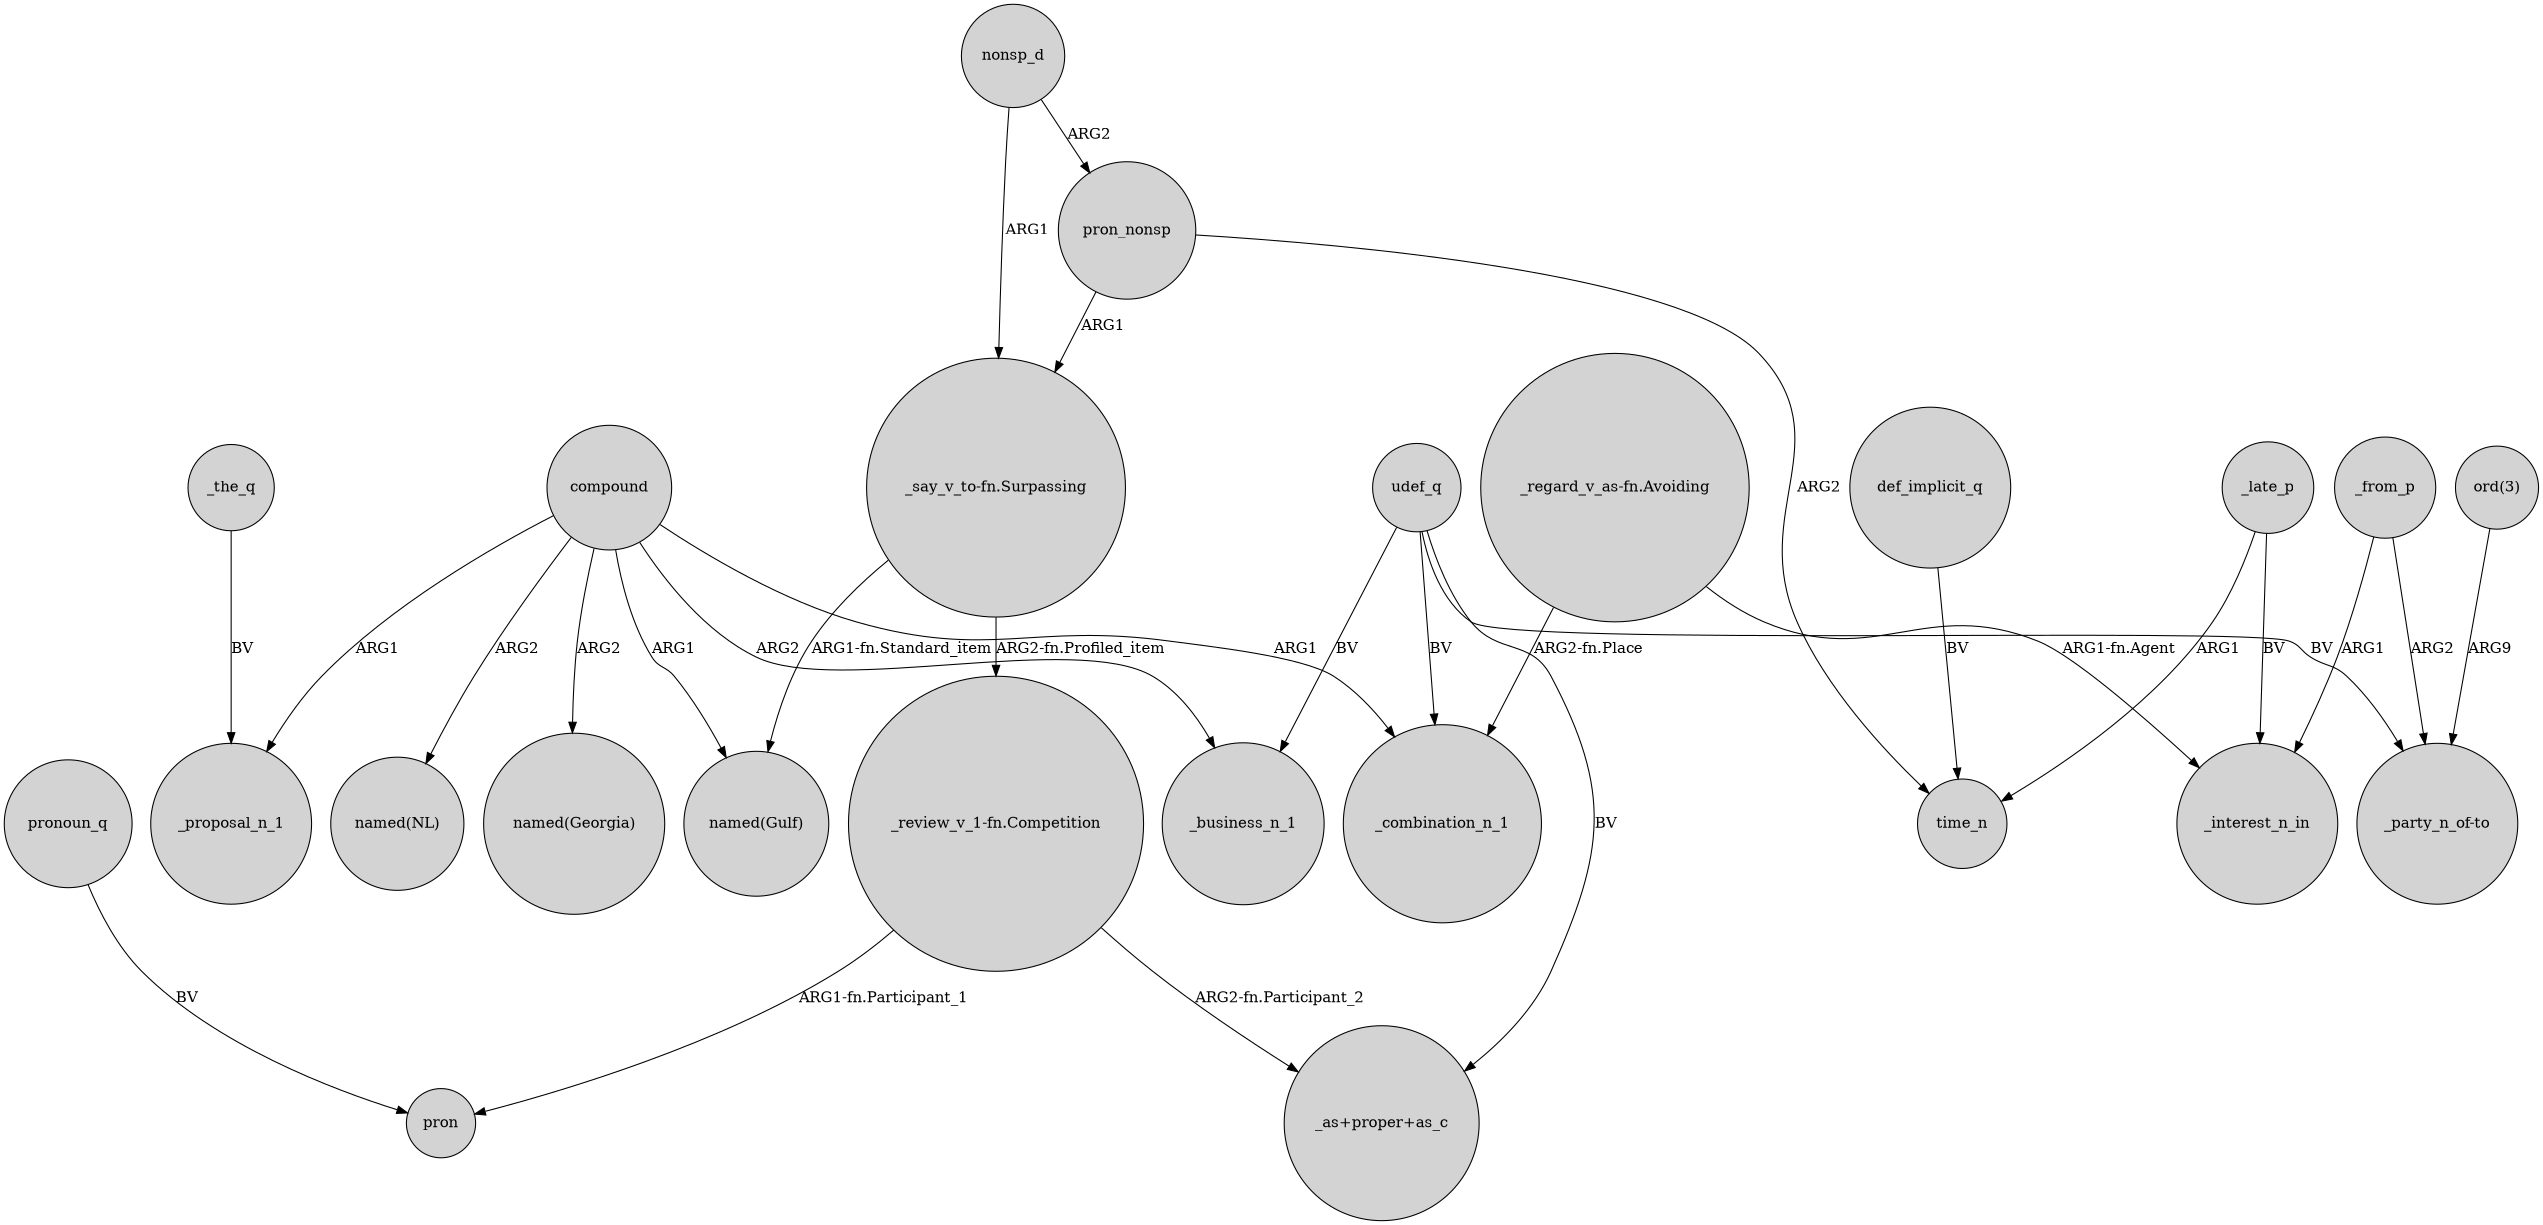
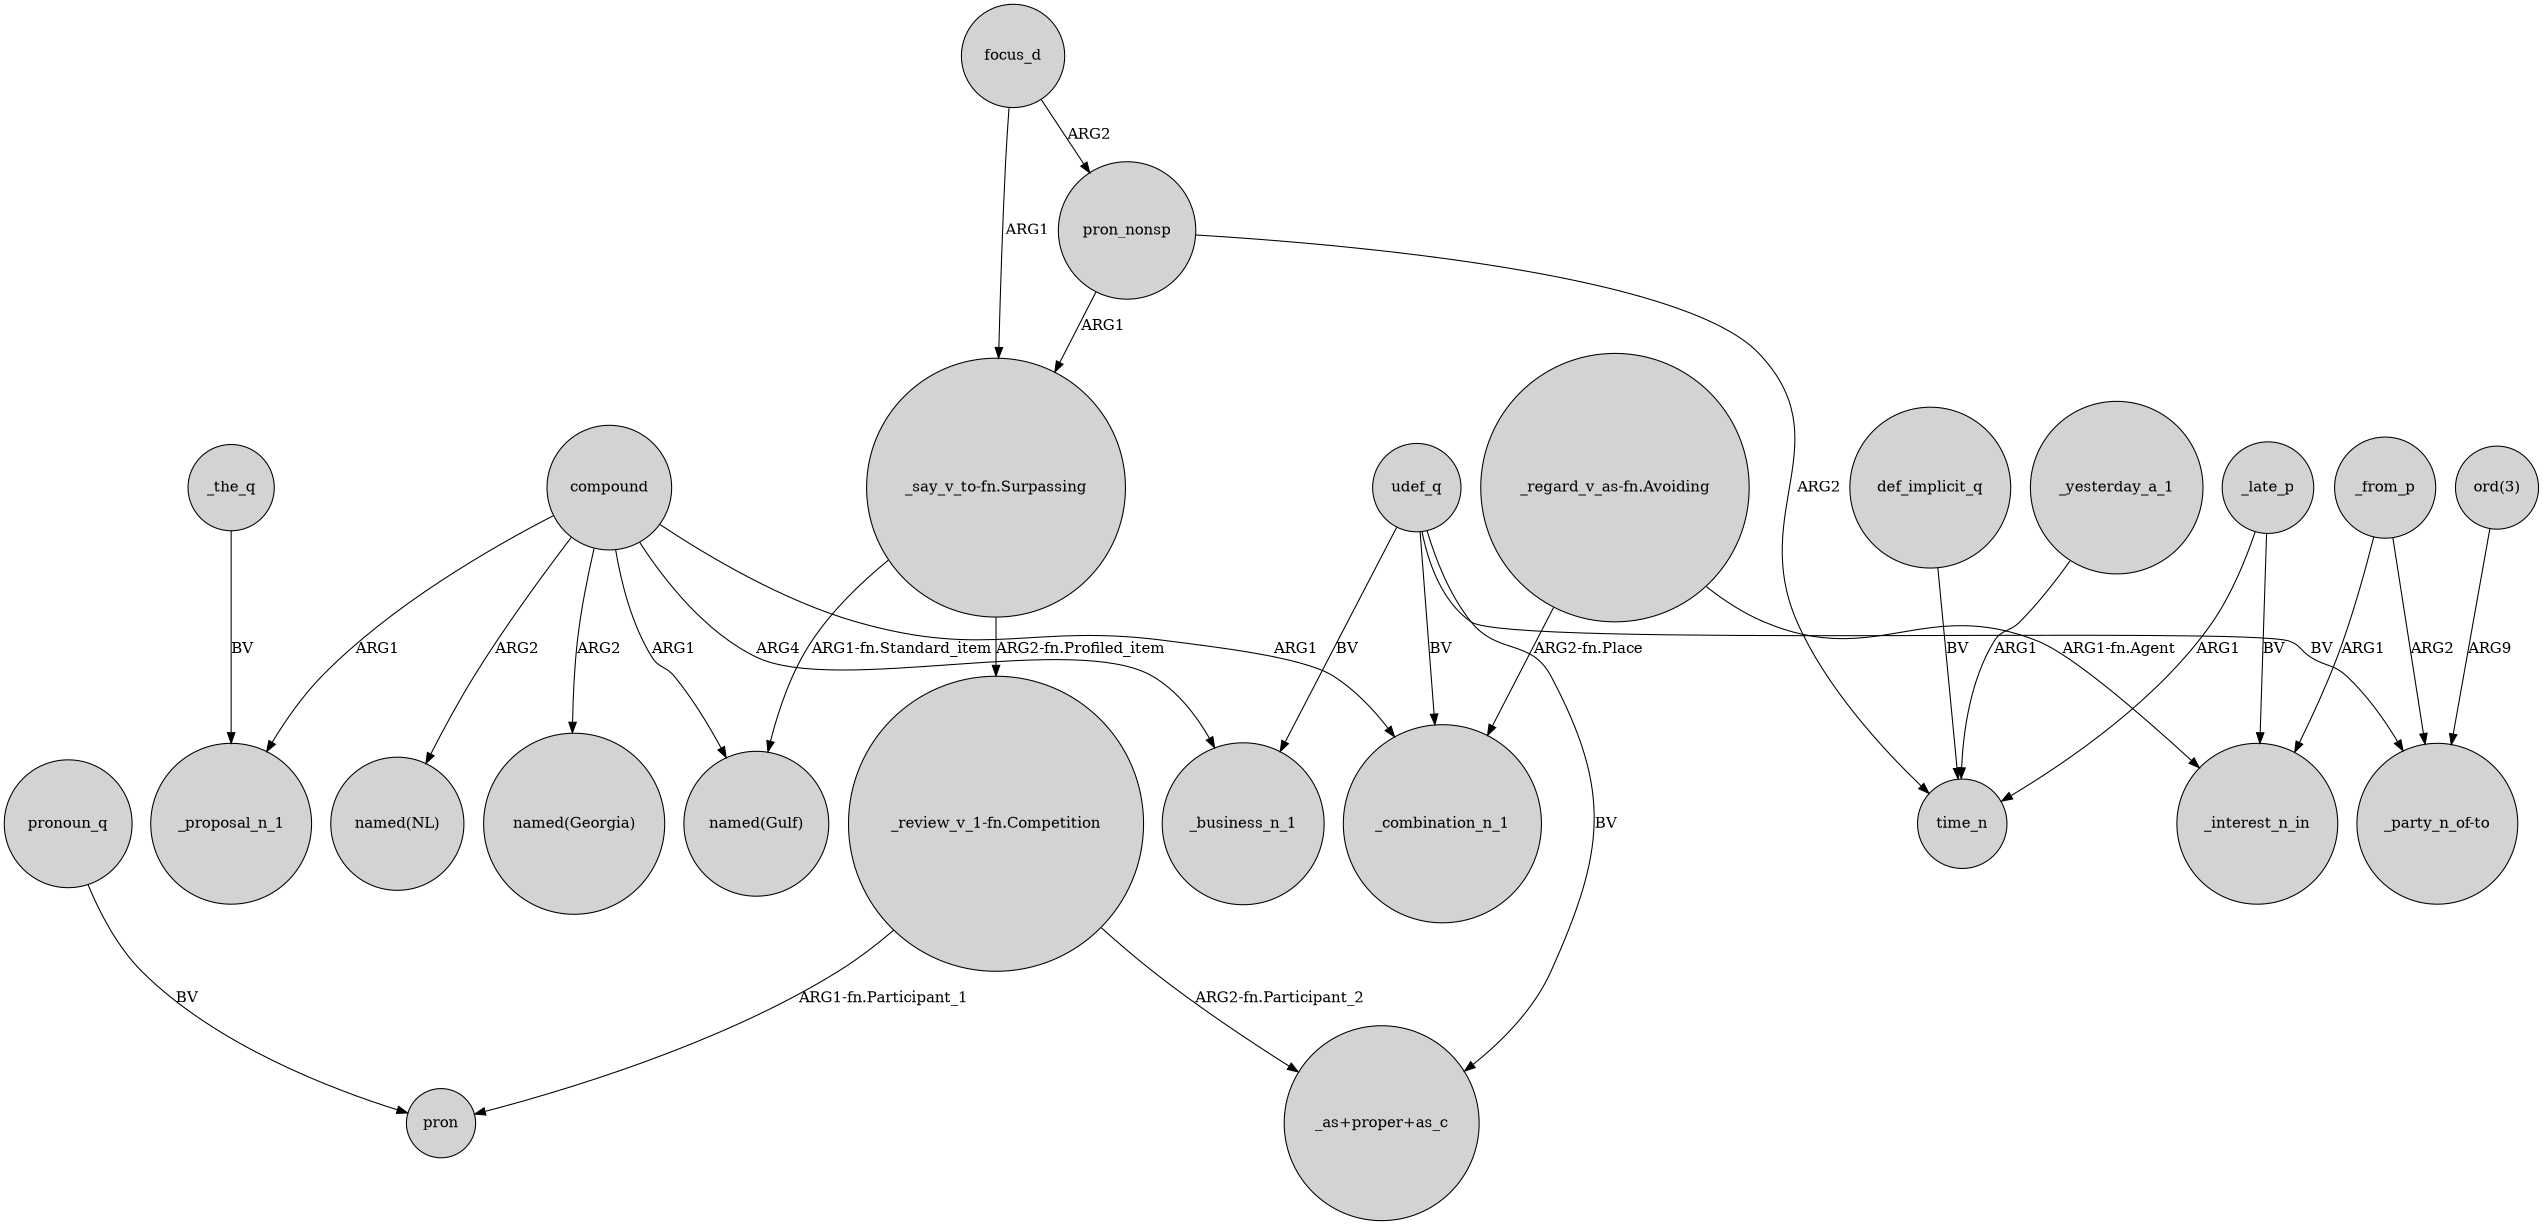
node "nonsp_d": label "nonsp_d" -> "focus_d"
node "_yesterday_a_1": added
edge "compound" -> "_business_n_1": label "ARG2" -> "ARG4"
